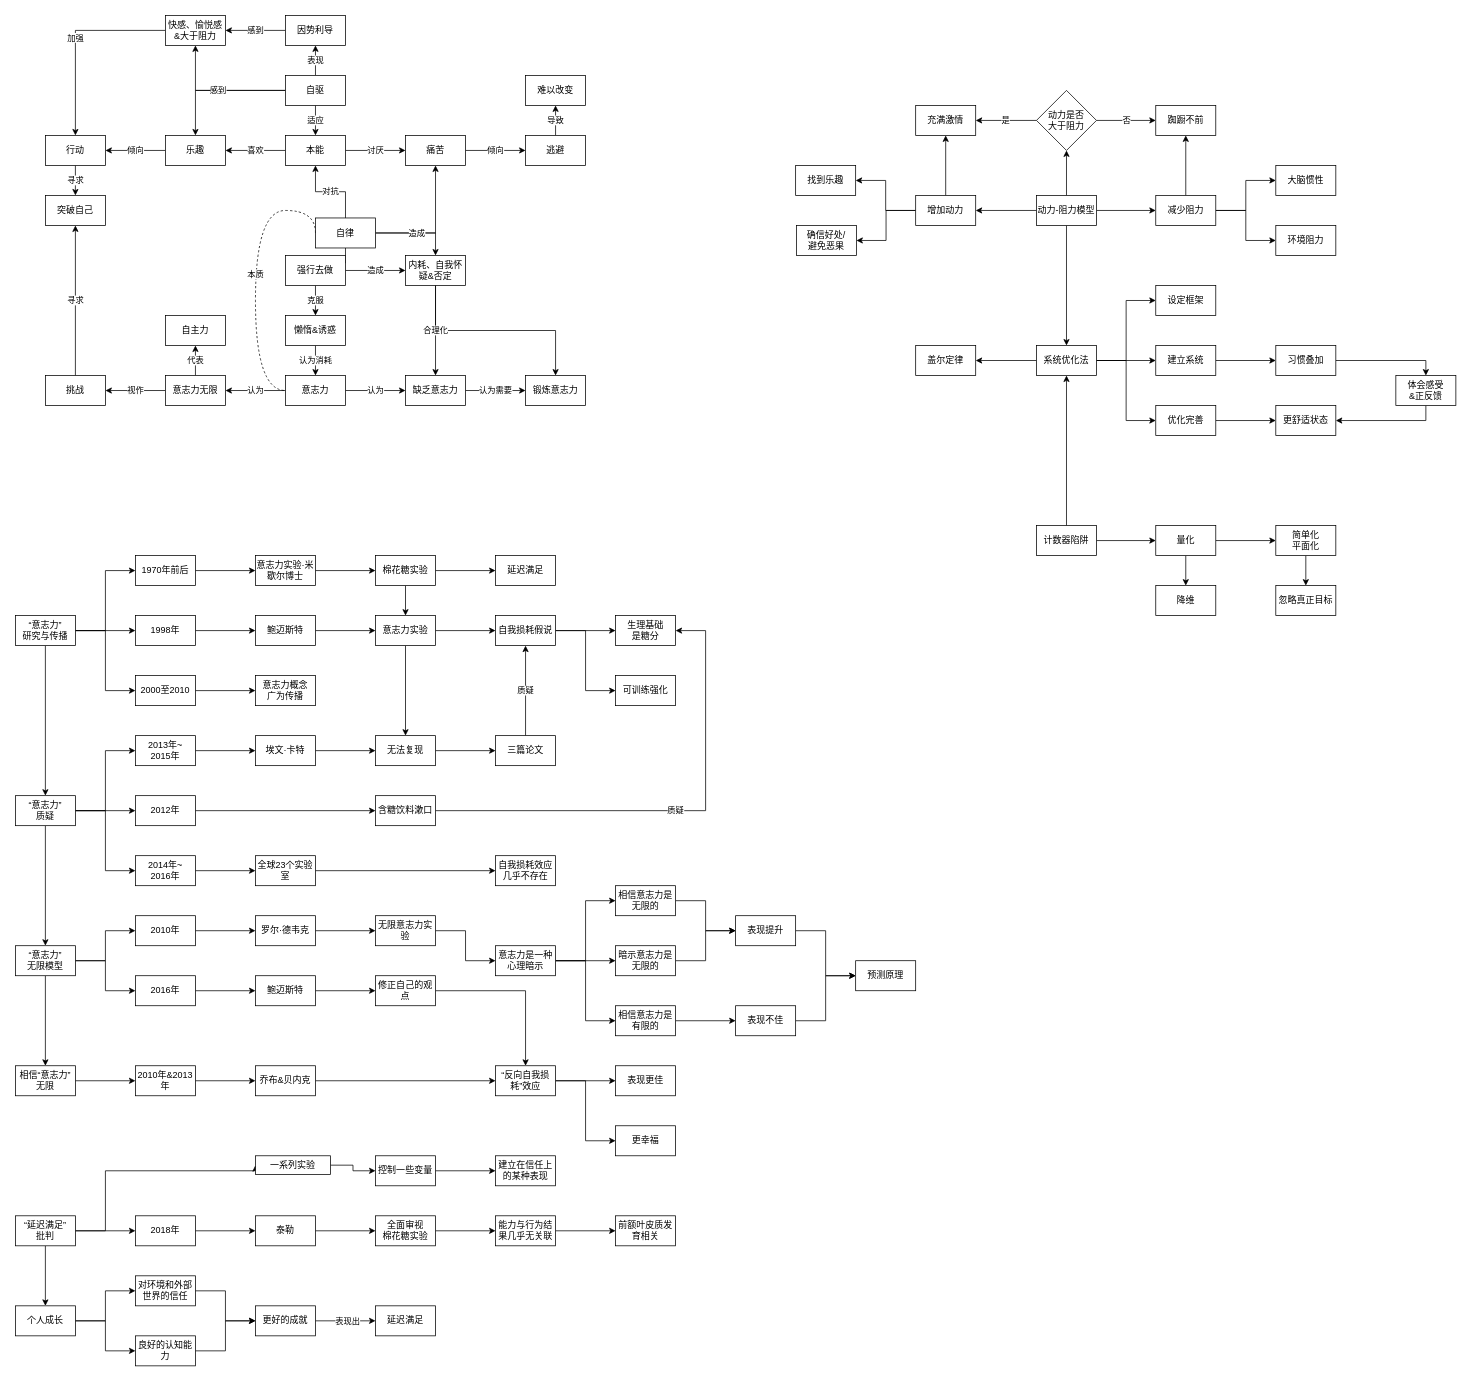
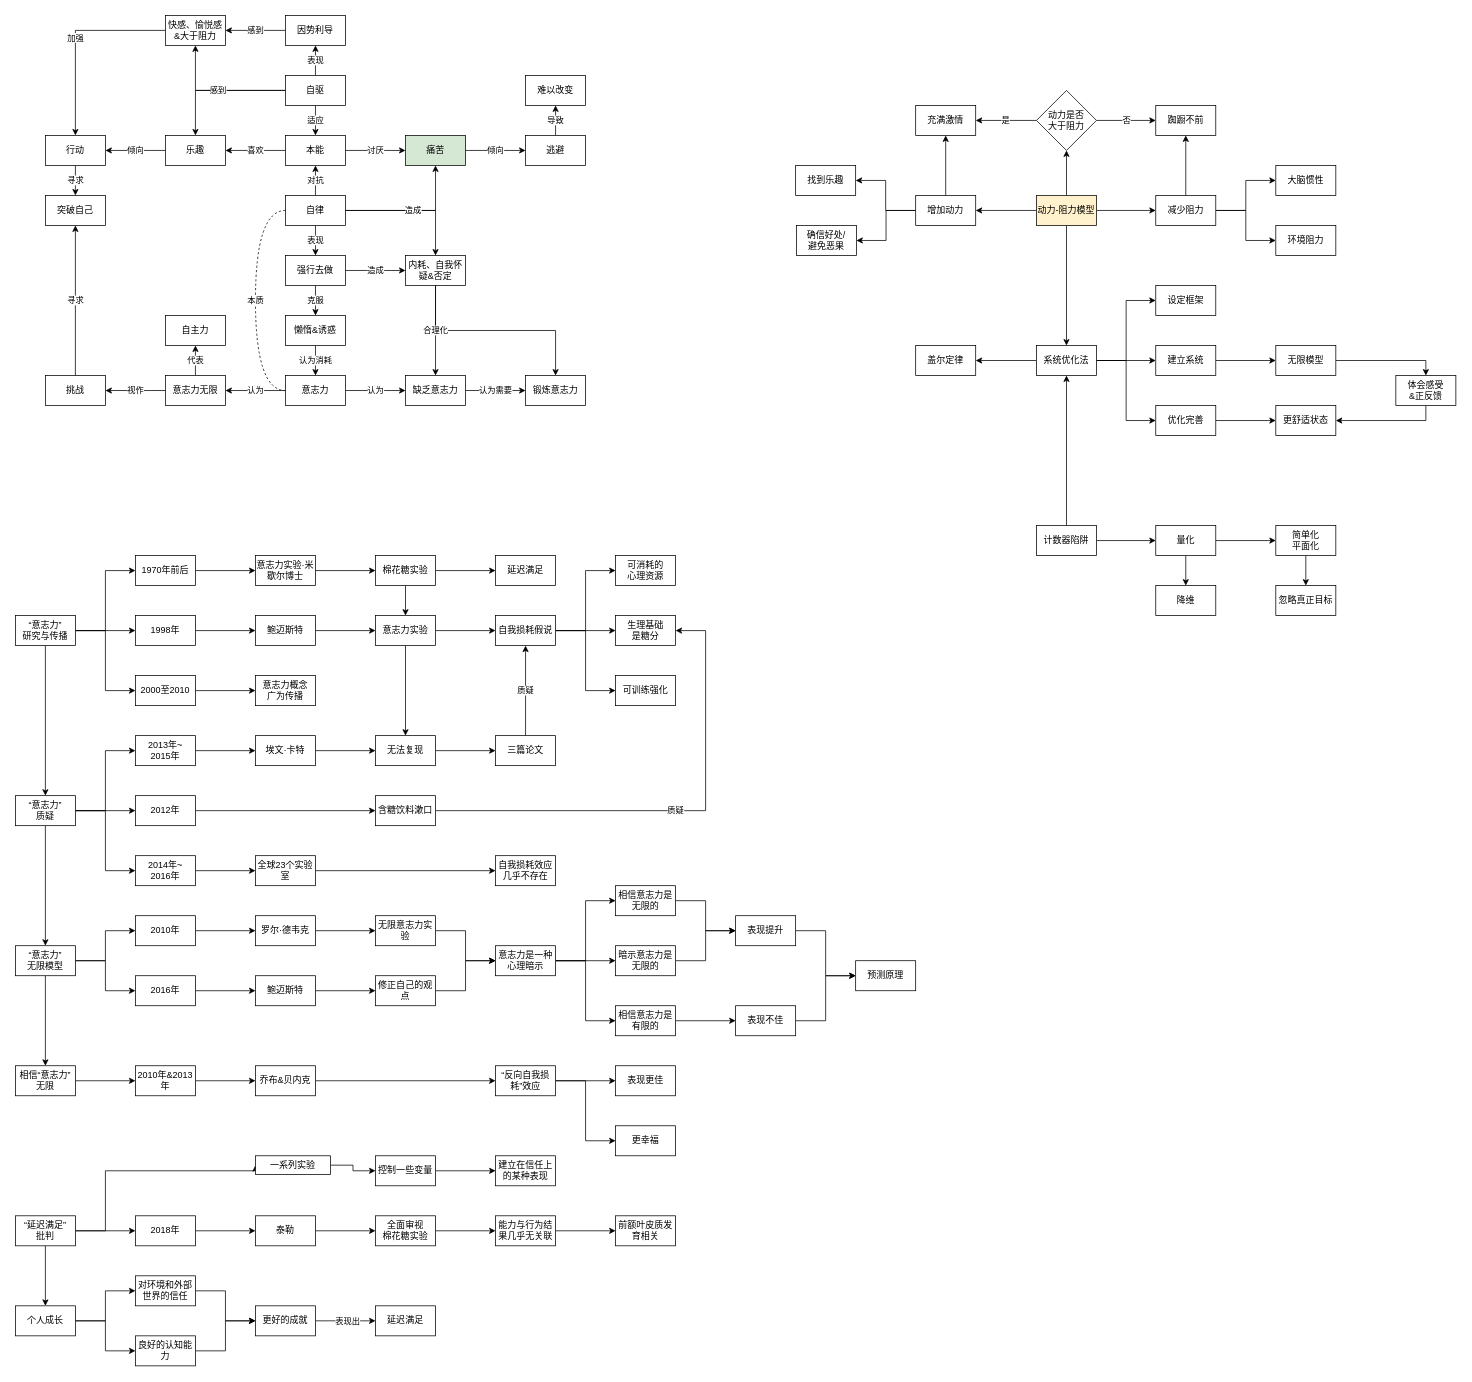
node "痛苦": fillcolor #ffffff -> #d5e8d4
node "动力-阻力模型": fillcolor #ffffff -> #fff2cc
node "自律": moved (345, 233) -> (315, 210)
node "习惯叠加": label "习惯叠加" -> "无限模型"
node "可消耗的 心理资源": added
edge "自我损耗假说" -> "可消耗的 心理资源": added
edge "修正自己的观点" -> "“反向自我损耗”效应": now "修正自己的观点" -> "意志力是一种心理暗示"
